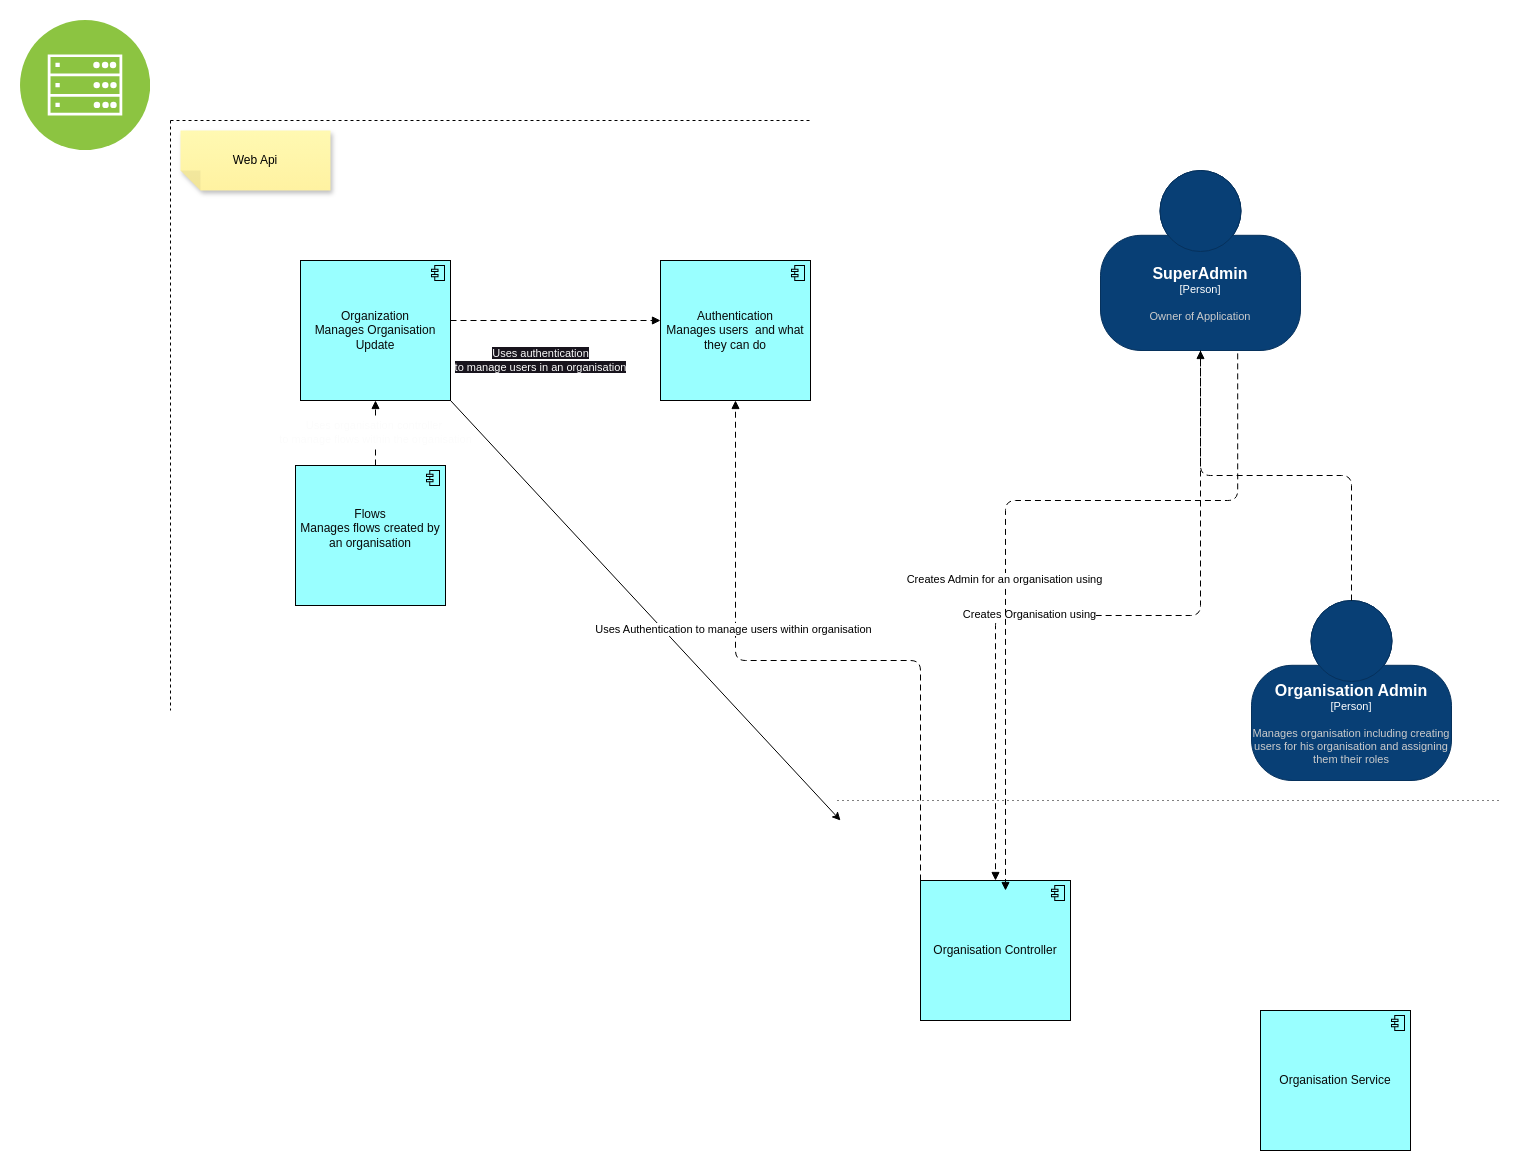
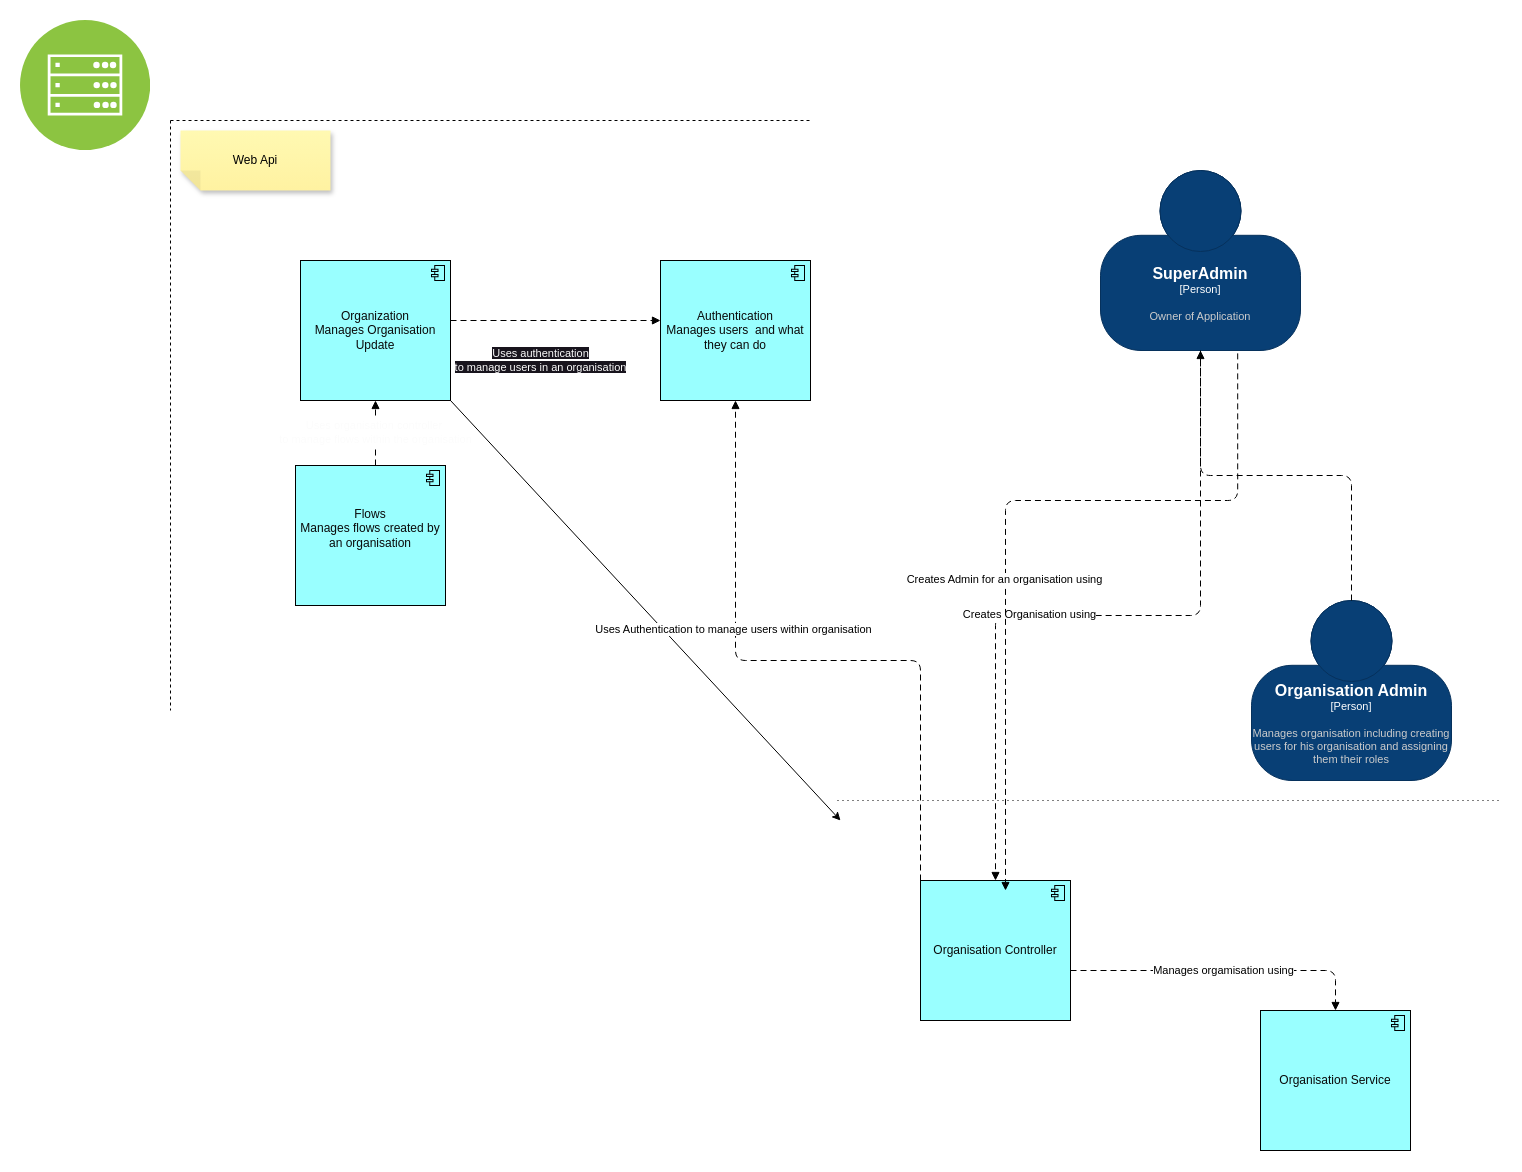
edge "Organisation Controller" -> "Organisation Service": added, label "Manages orgamisation using"
